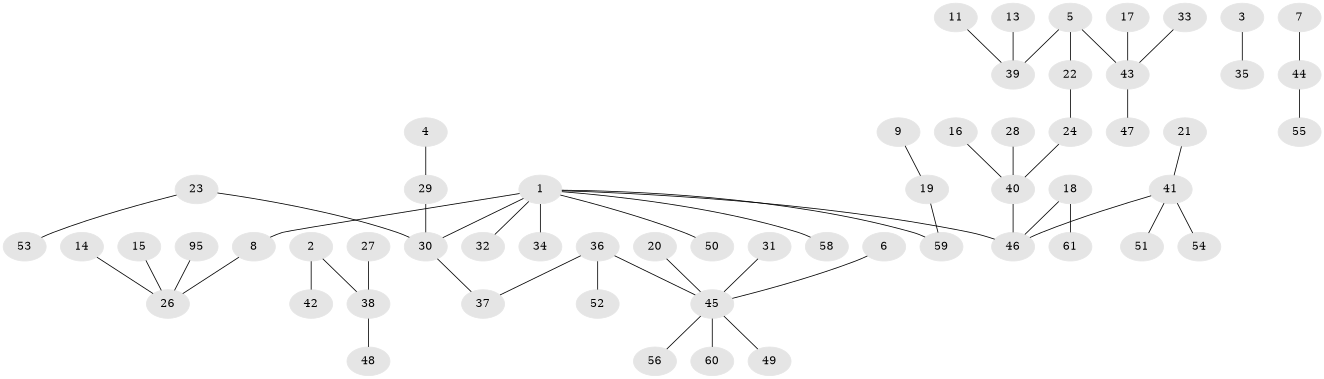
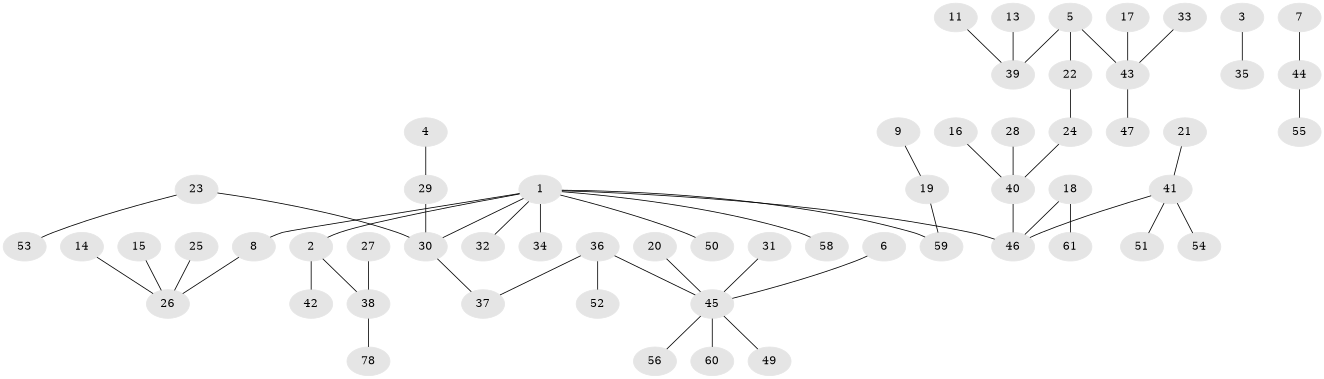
edge "1" -- "2": added
node "95": label "95" -> "25"
node "48": label "48" -> "78"
